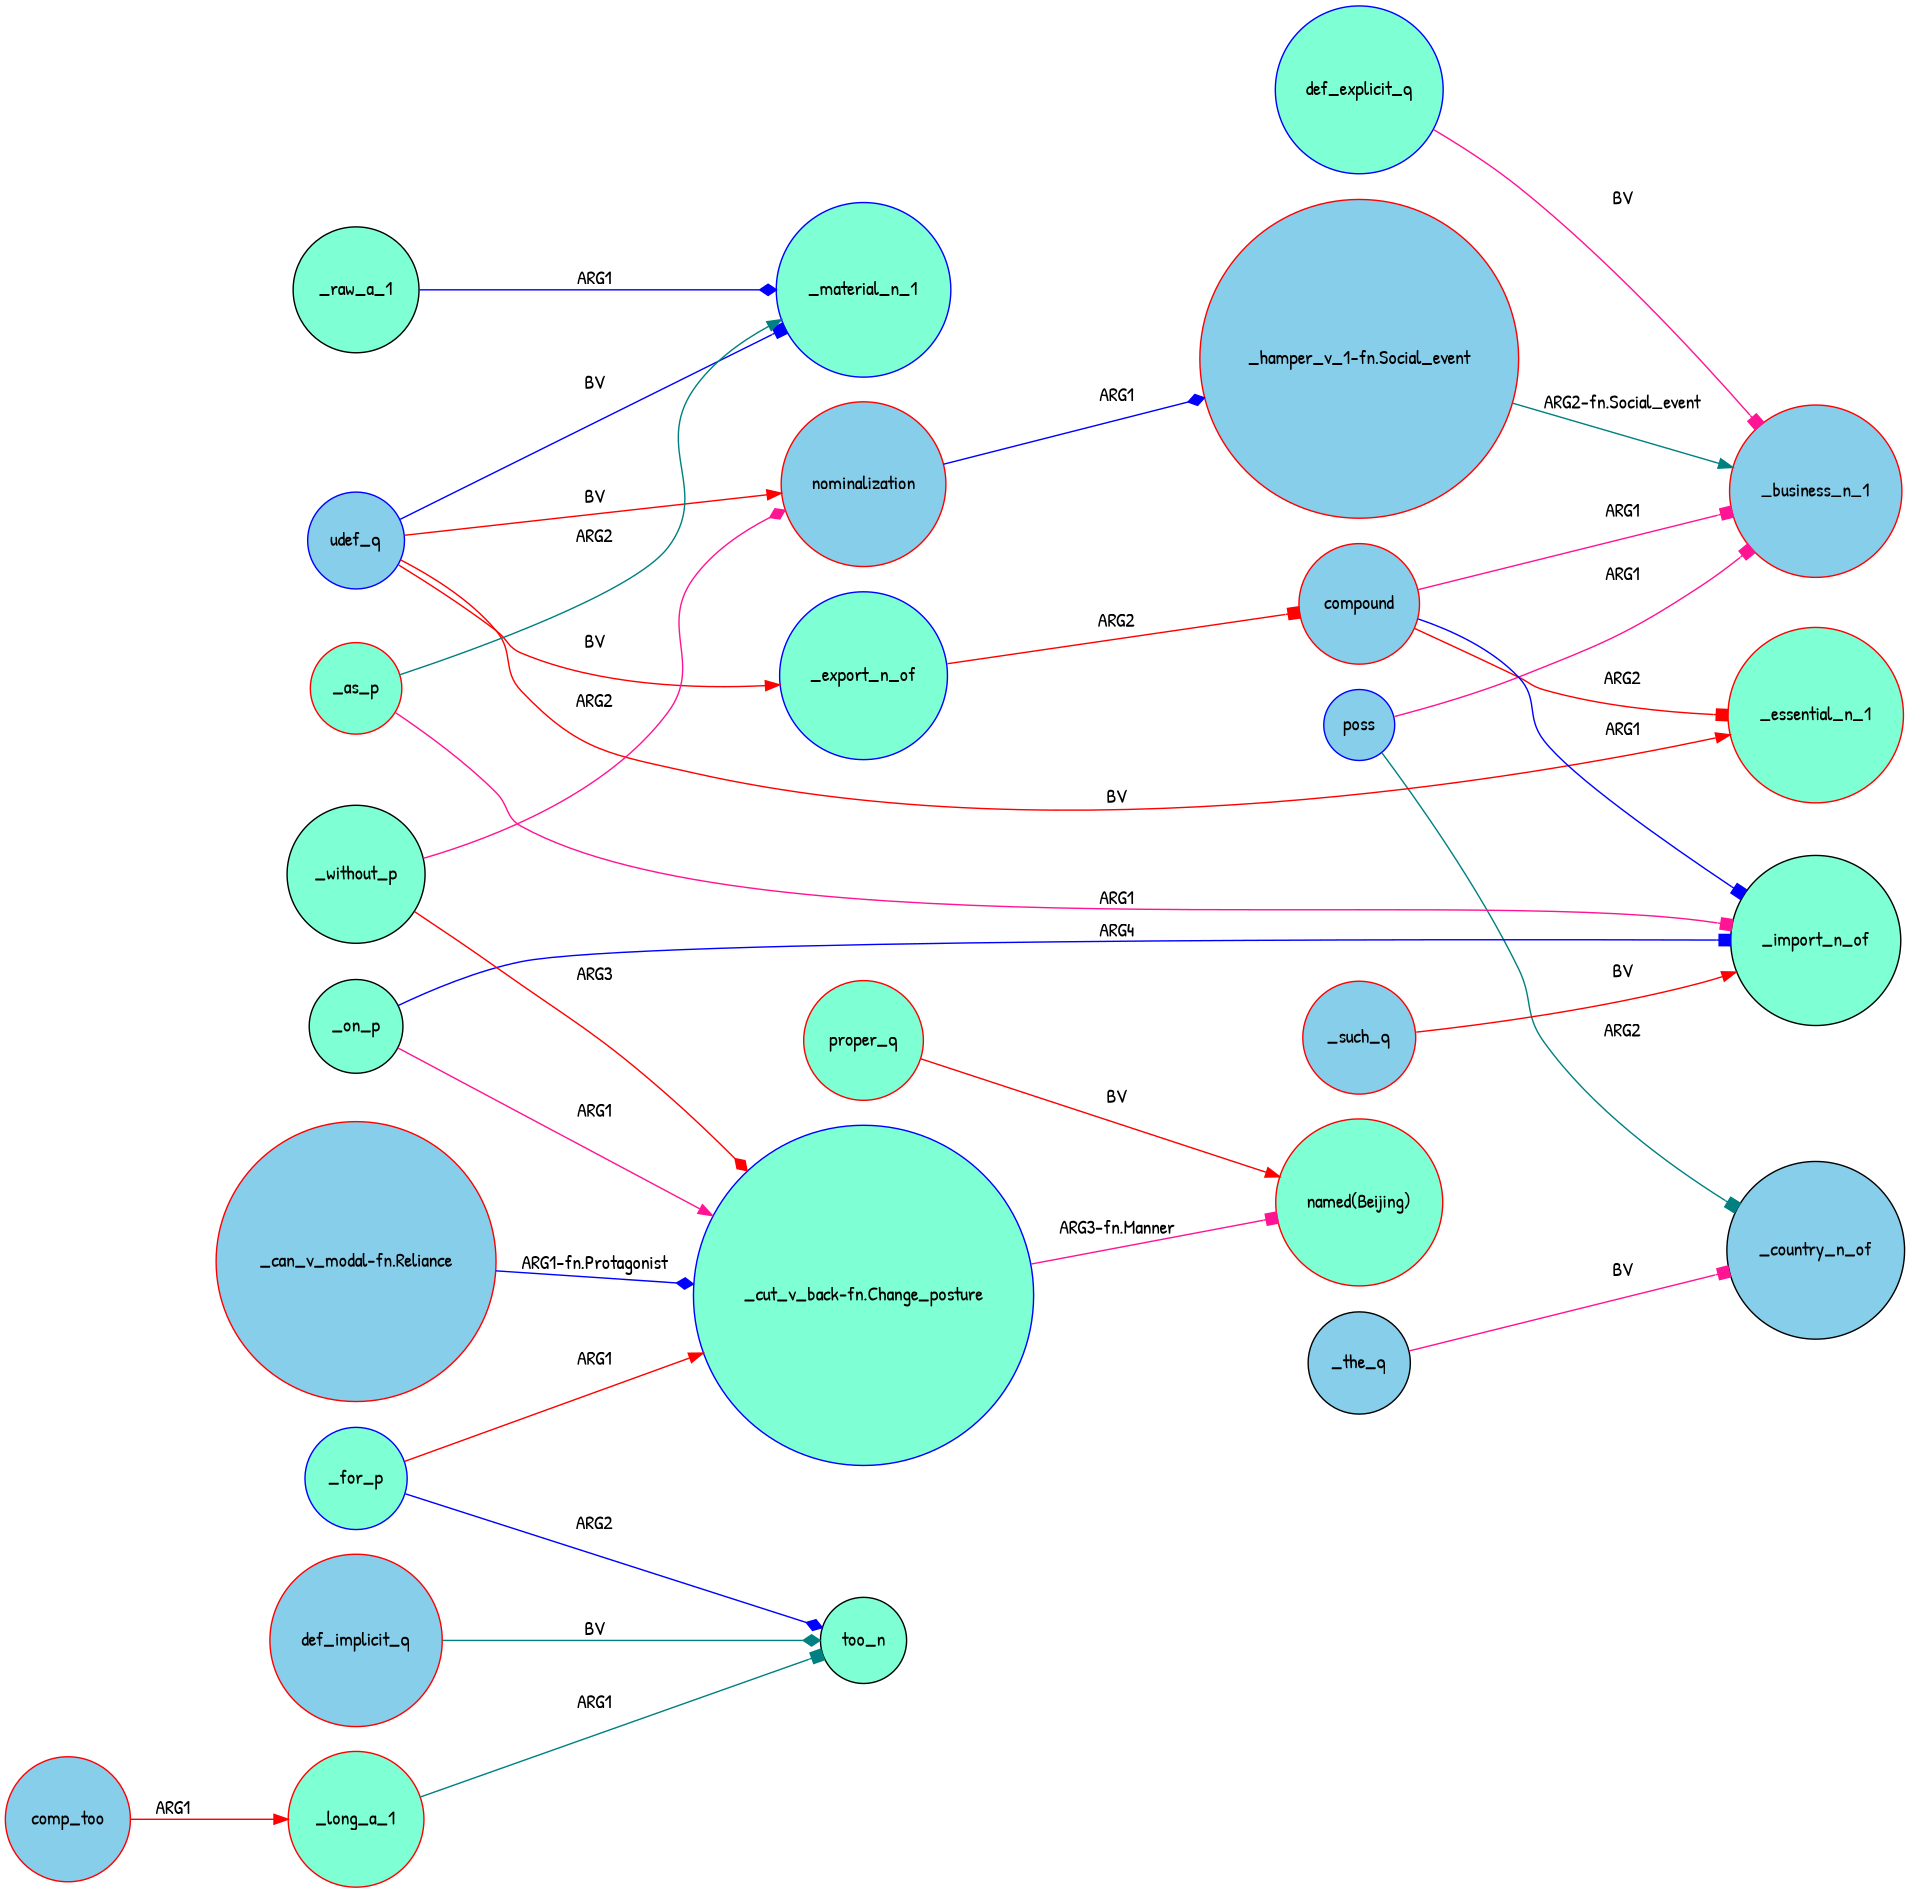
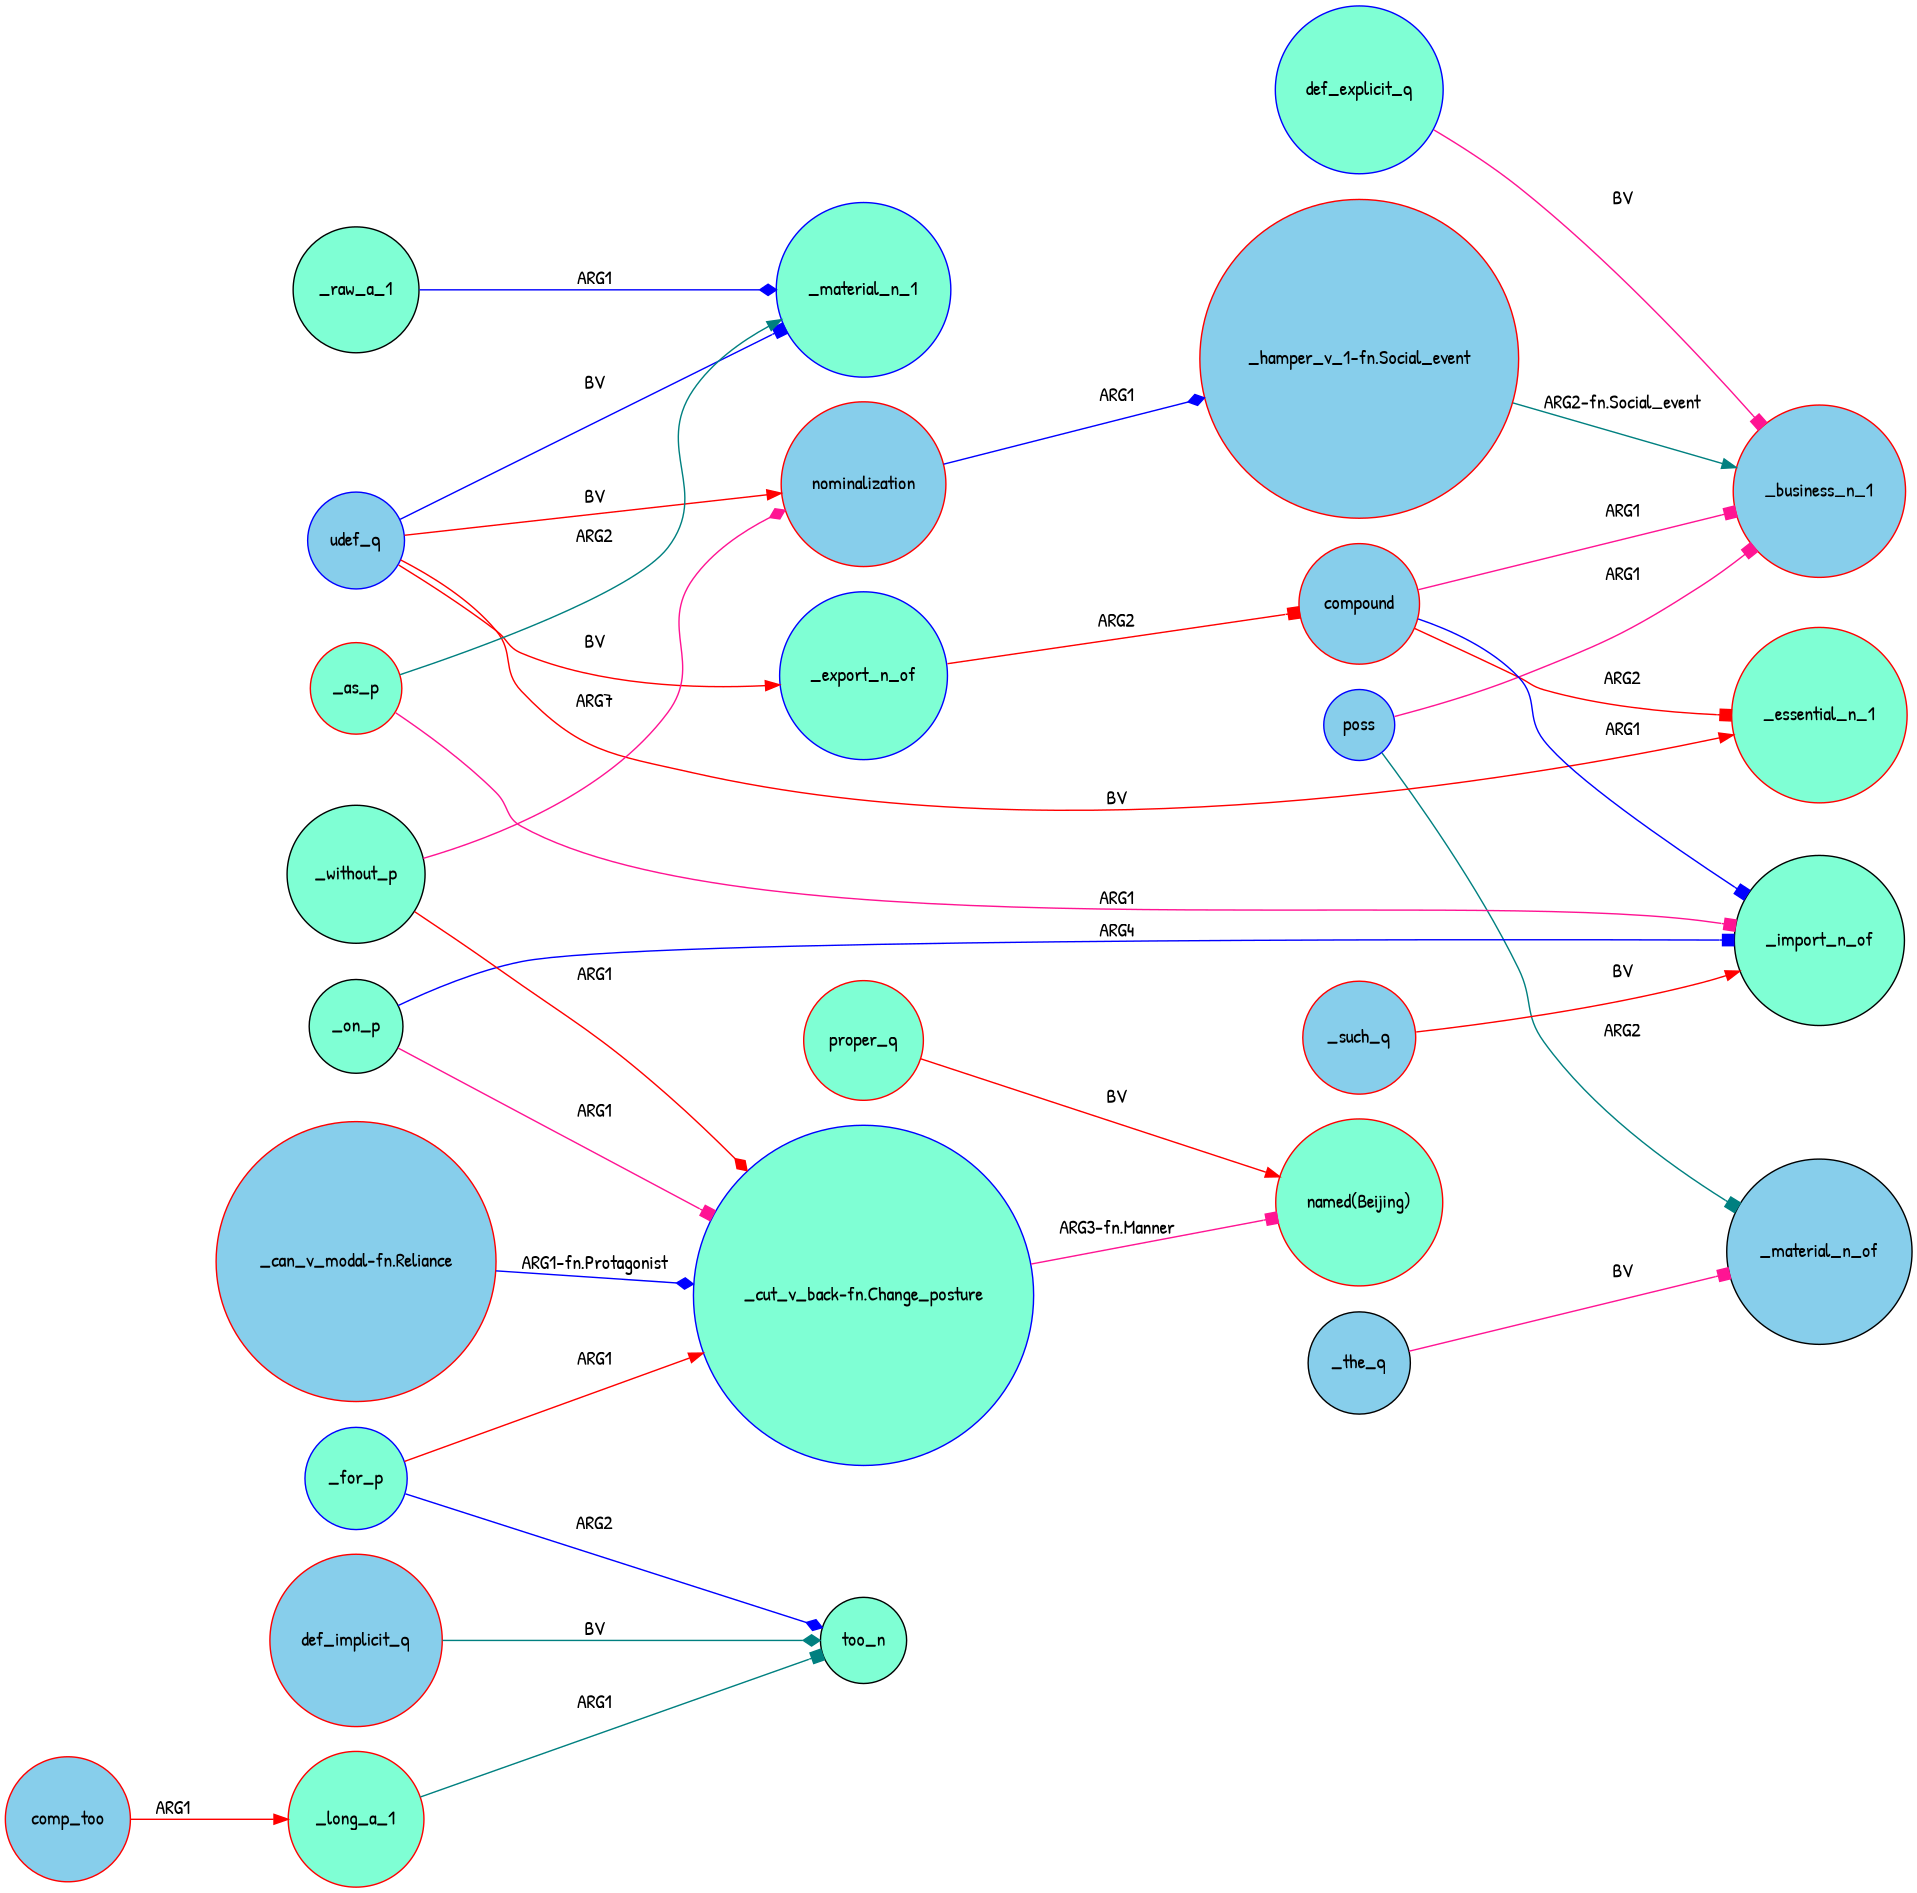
edge "_without_p" -> "nominalization": label "ARG2" -> "ARG7"
edge "_without_p" -> "_cut_v_back-fn.Change_posture": label "ARG3" -> "ARG1"
edge "_on_p" -> "_cut_v_back-fn.Change_posture": arrowhead normal -> box
node "_country_n_of": label "_country_n_of" -> "_material_n_of"
